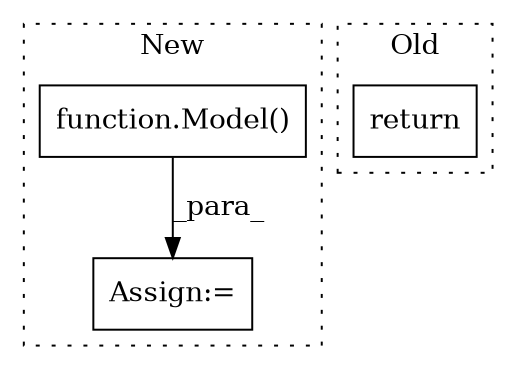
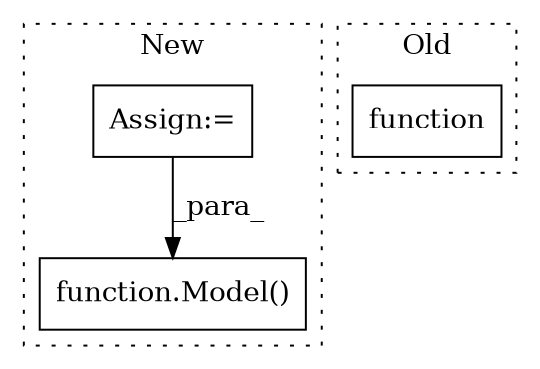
node "return": label "return" -> "function"
edge "function.Model()" -> "Assign:=": reversed
